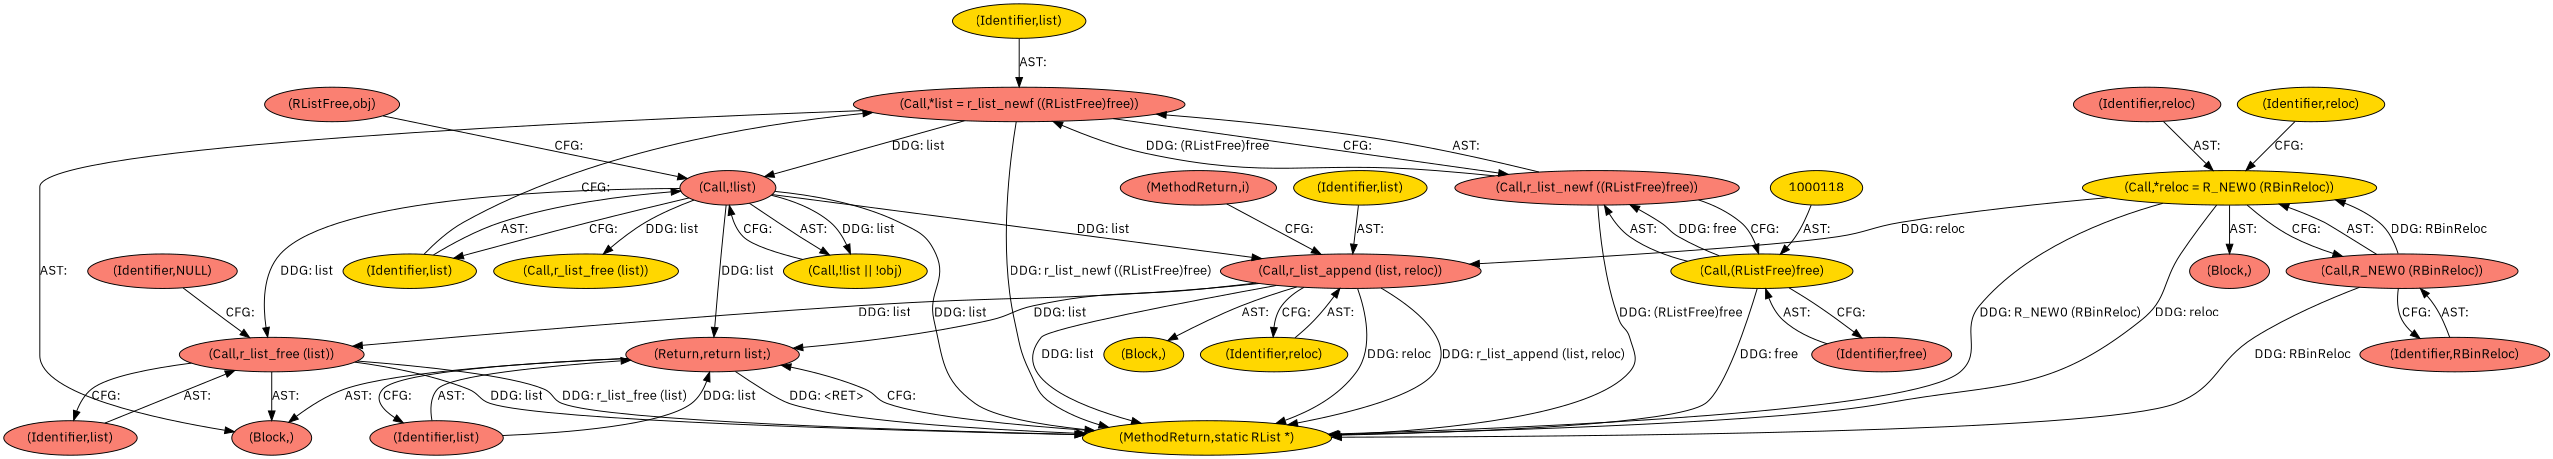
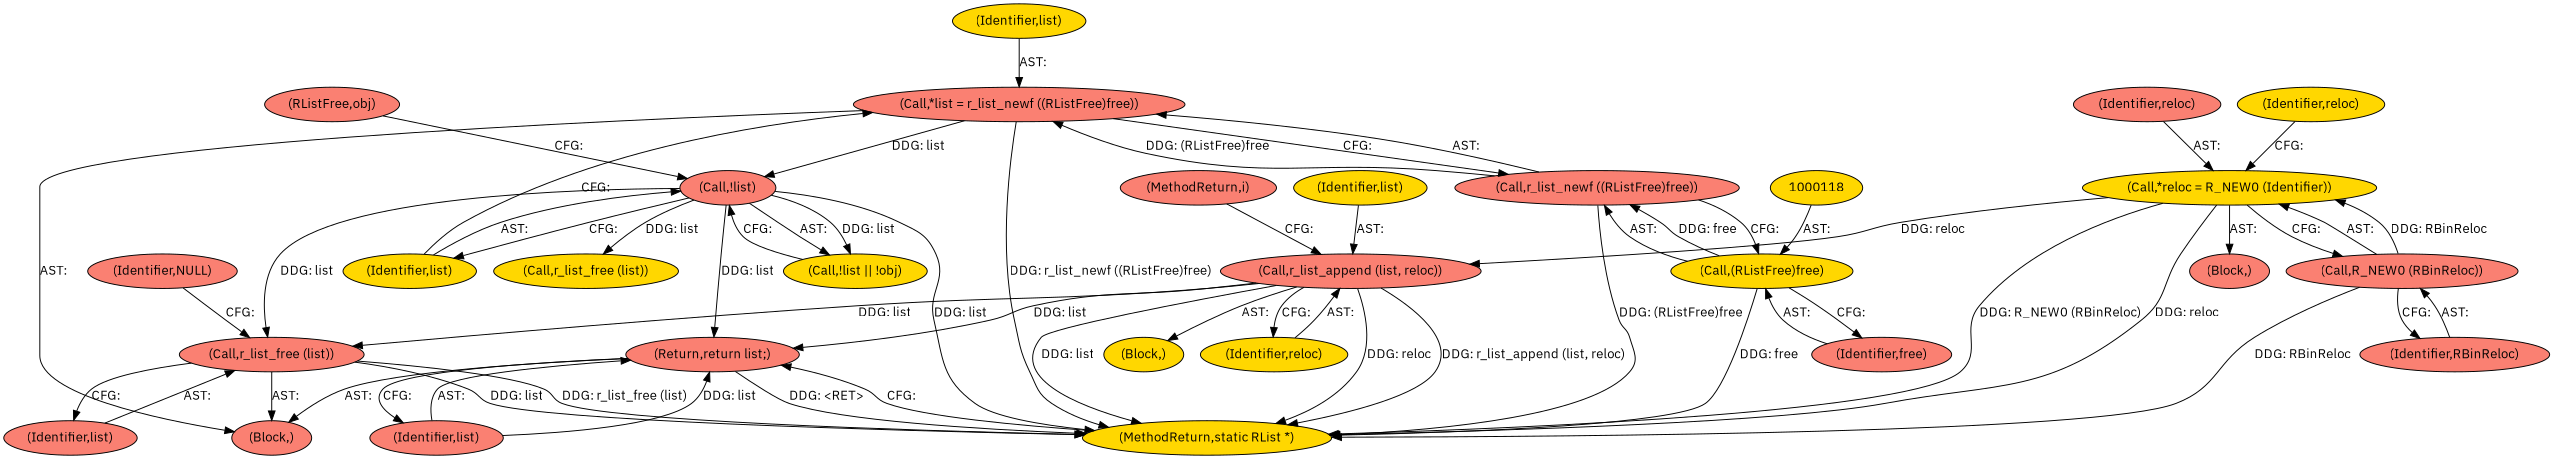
node "(Call,*reloc = R_NEW0 (RBinReloc))": label "(Call,*reloc = R_NEW0 (RBinReloc))" -> "(Call,*reloc = R_NEW0 (Identifier))"
edge "(Call,!list)" -> "(Call,r_list_append (list, reloc))": removed, label "DDG: list"
